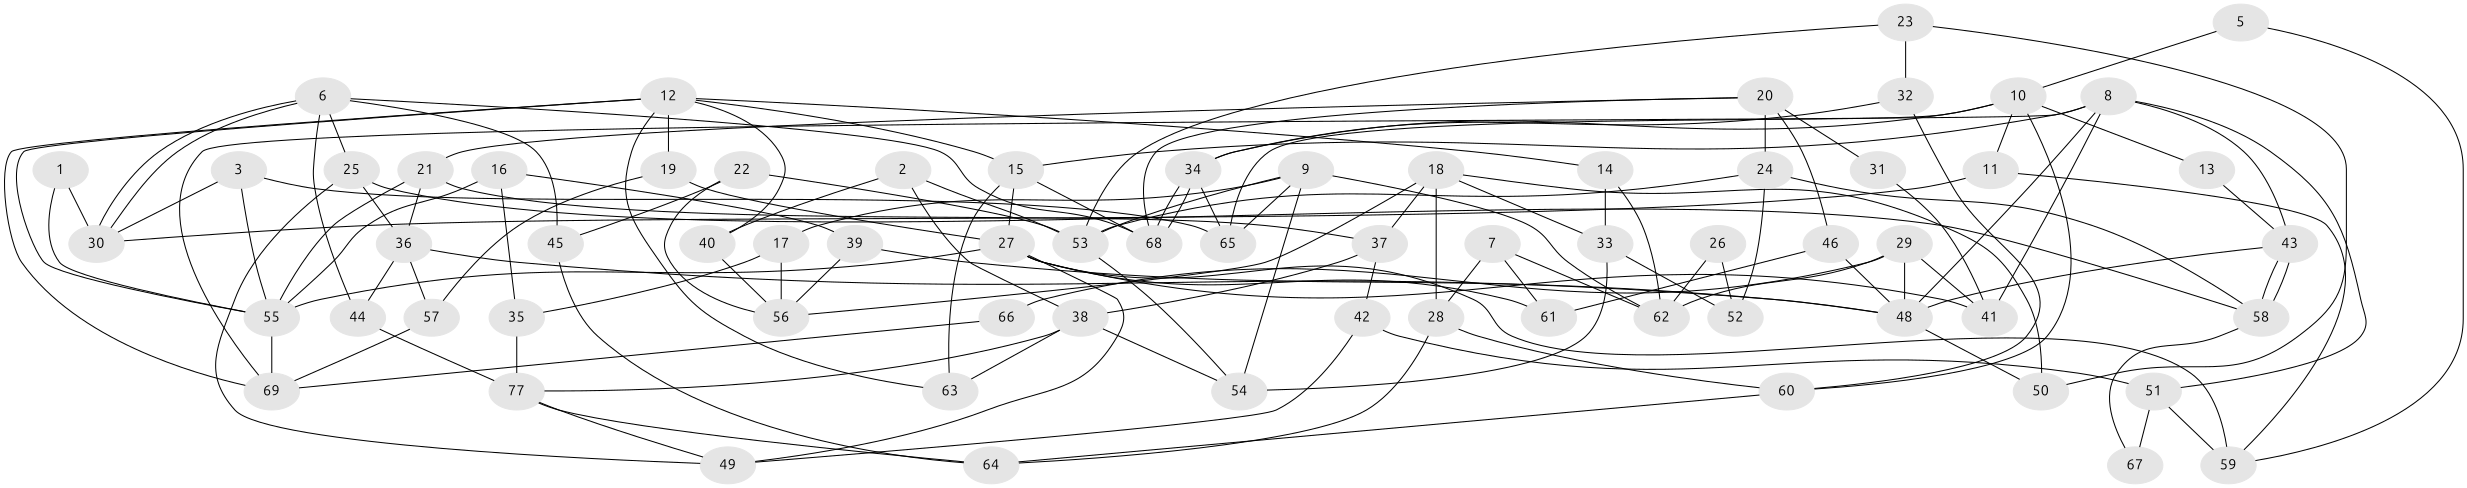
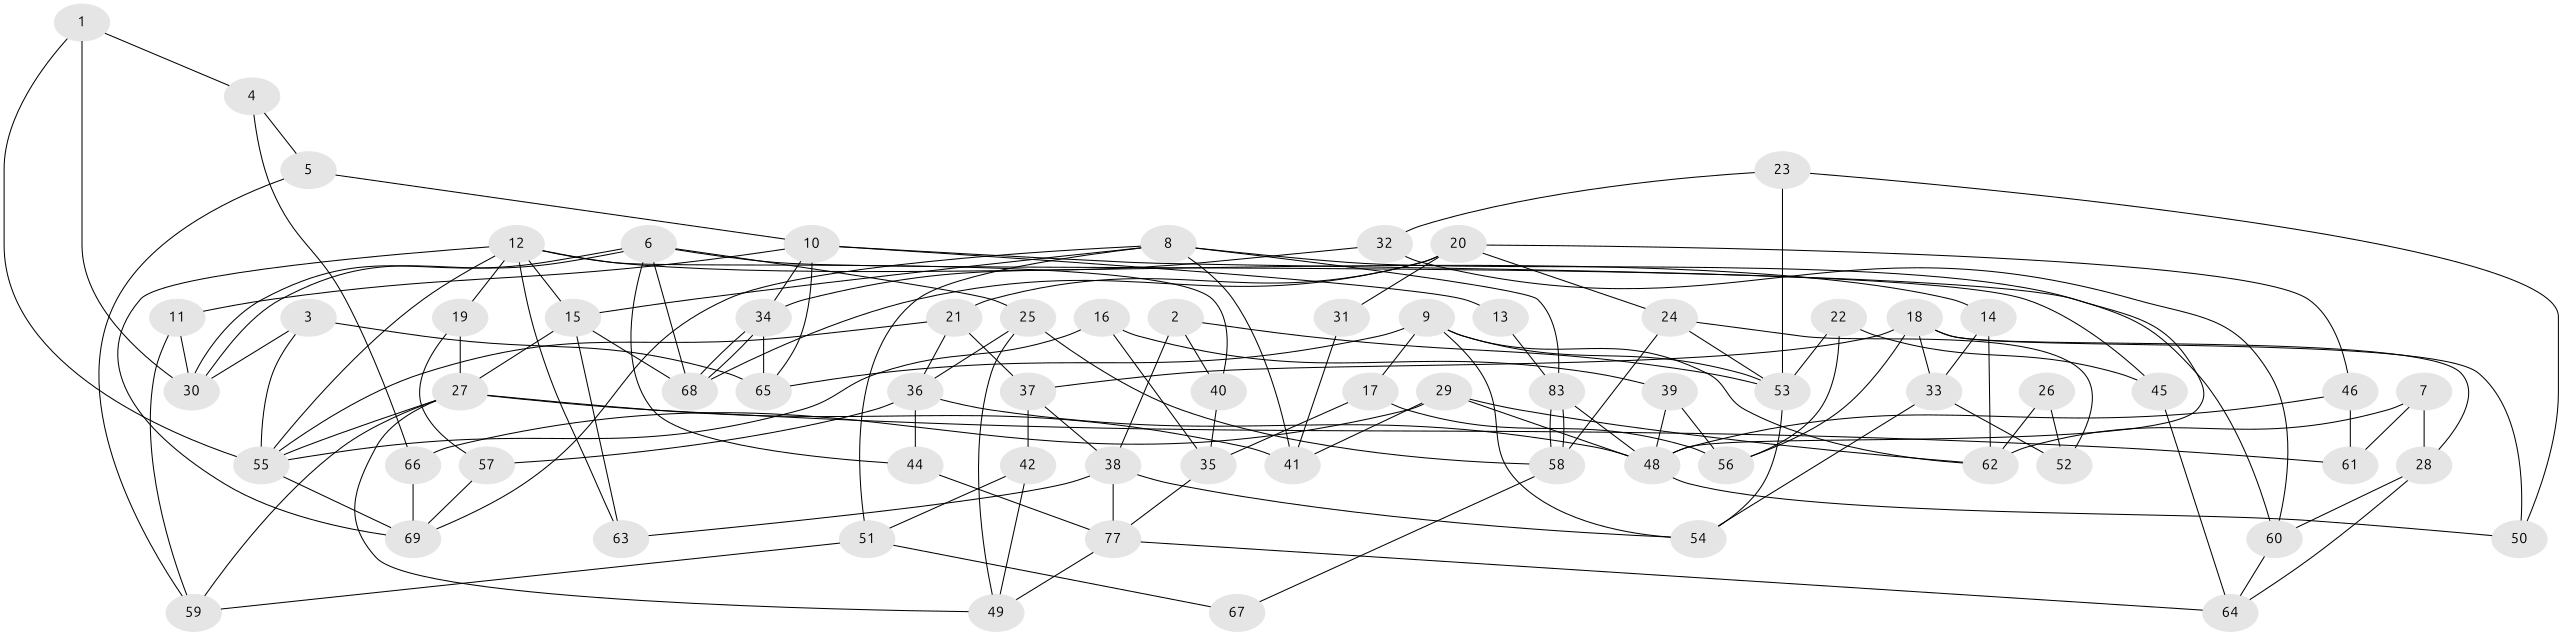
node "4": added
node "43": label "43" -> "83"
edge "40" -- "56": now "40" -- "35"
